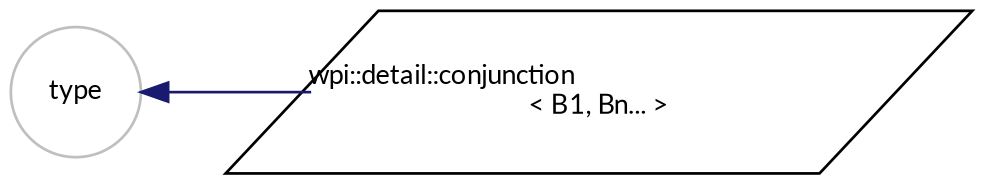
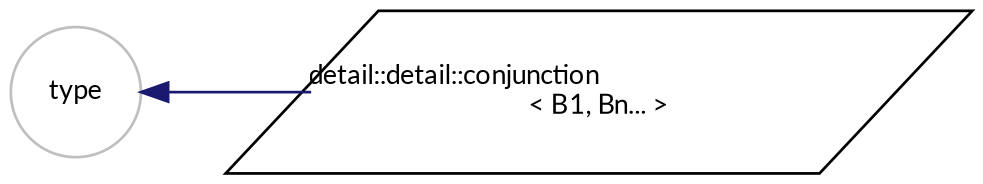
node "wpi::detail::conjunction < B1, Bn... >": label "wpi::detail::conjunction < B1, Bn... >" -> "detail::detail::conjunction < B1, Bn... >"
